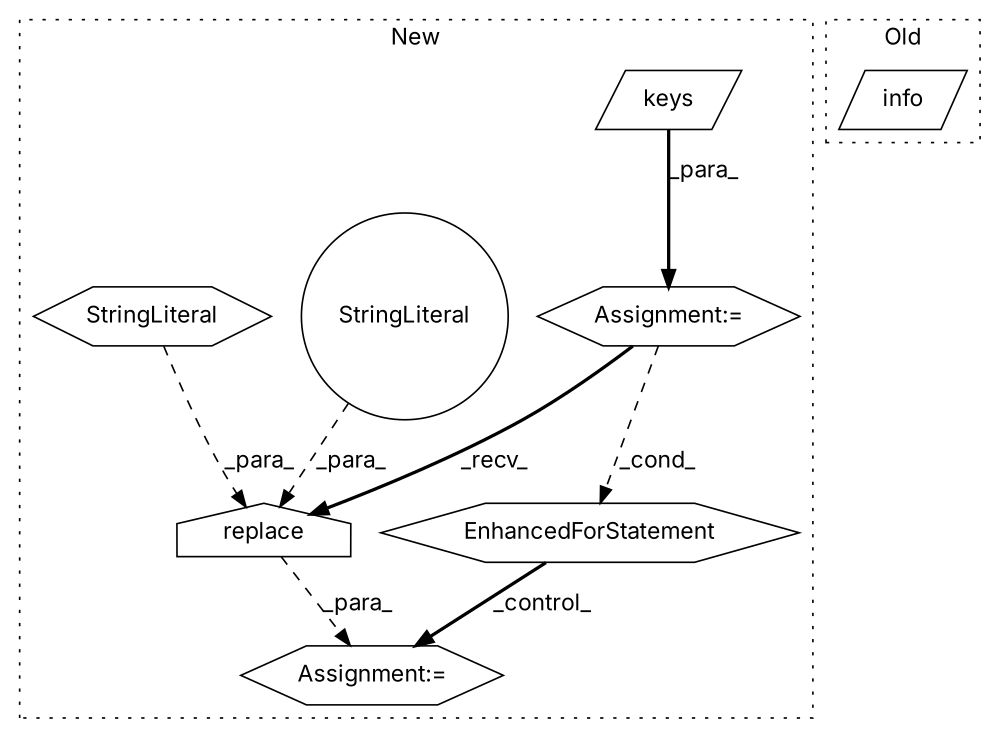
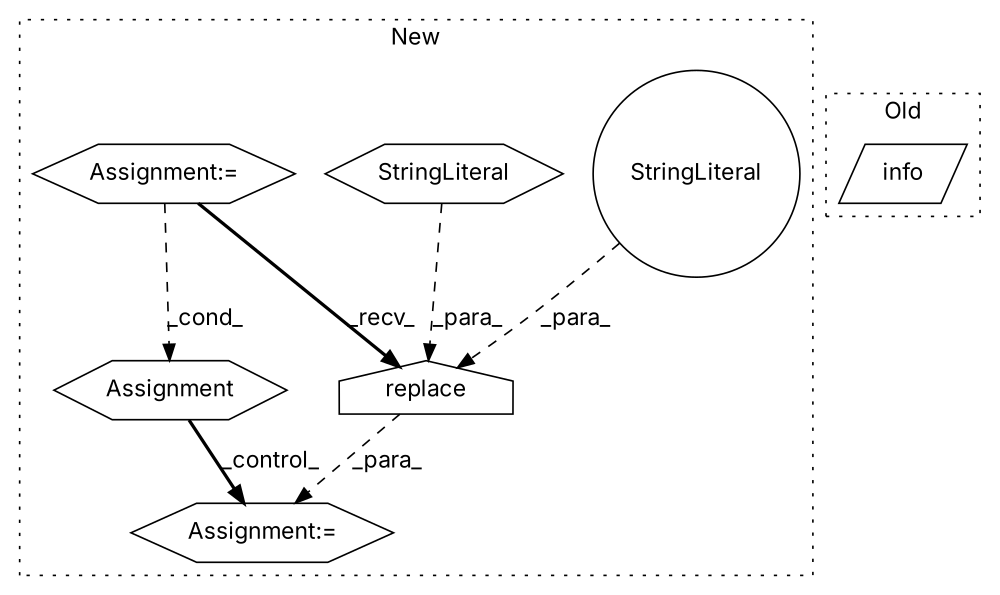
node "keys": removed
node "EnhancedForStatement": label "EnhancedForStatement" -> "Assignment"
